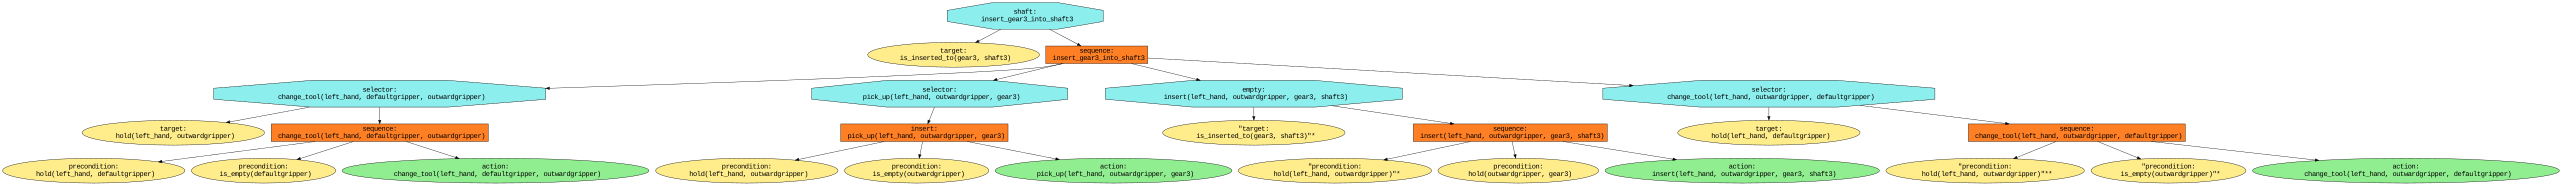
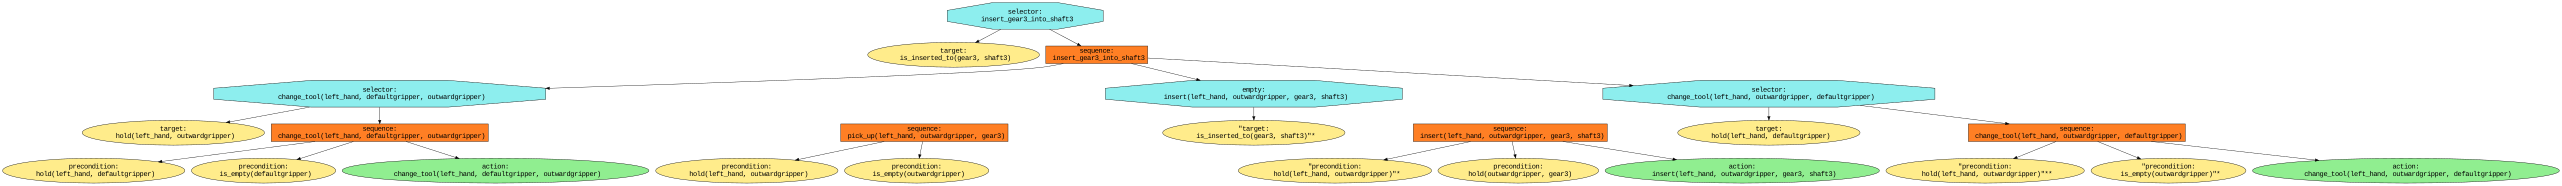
node "shaft: insert_gear3_into_shaft3": label "shaft: insert_gear3_into_shaft3" -> "selector: insert_gear3_into_shaft3"
node "selector: pick_up(left_hand, outwardgripper, gear3)": removed
edge "empty: insert(left_hand, outwardgripper, gear3, shaft3)" -> "sequence: insert(left_hand, outwardgripper, gear3, shaft3)": removed
node "insert: pick_up(left_hand, outwardgripper, gear3)": label "insert: pick_up(left_hand, outwardgripper, gear3)" -> "sequence: pick_up(left_hand, outwardgripper, gear3)"
node "action: pick_up(left_hand, outwardgripper, gear3)": removed
